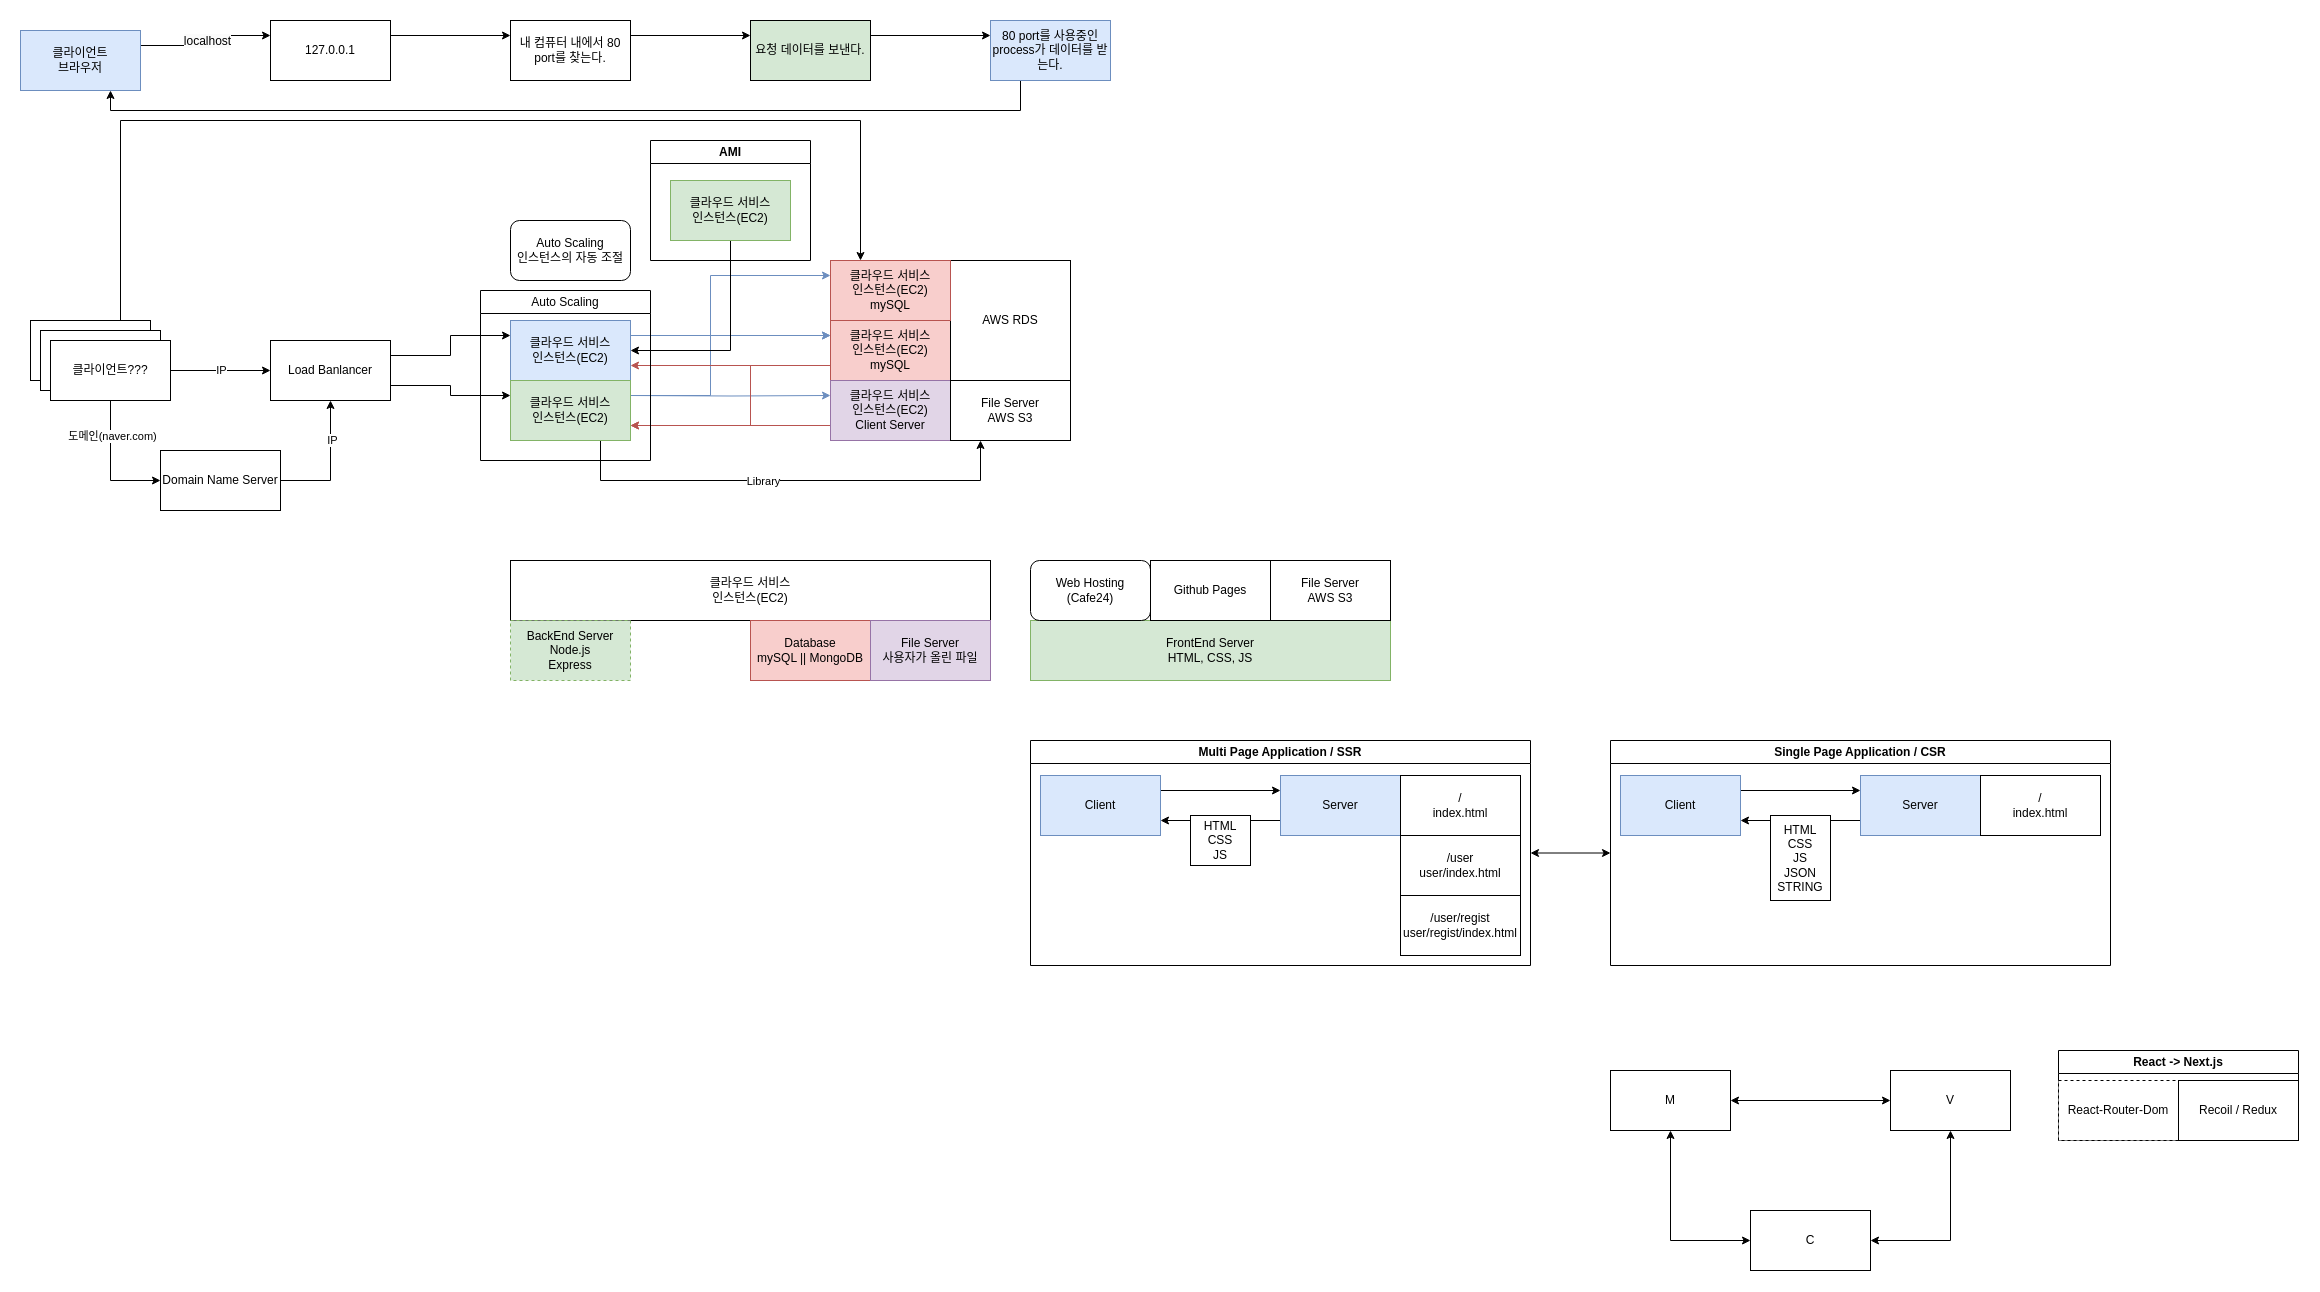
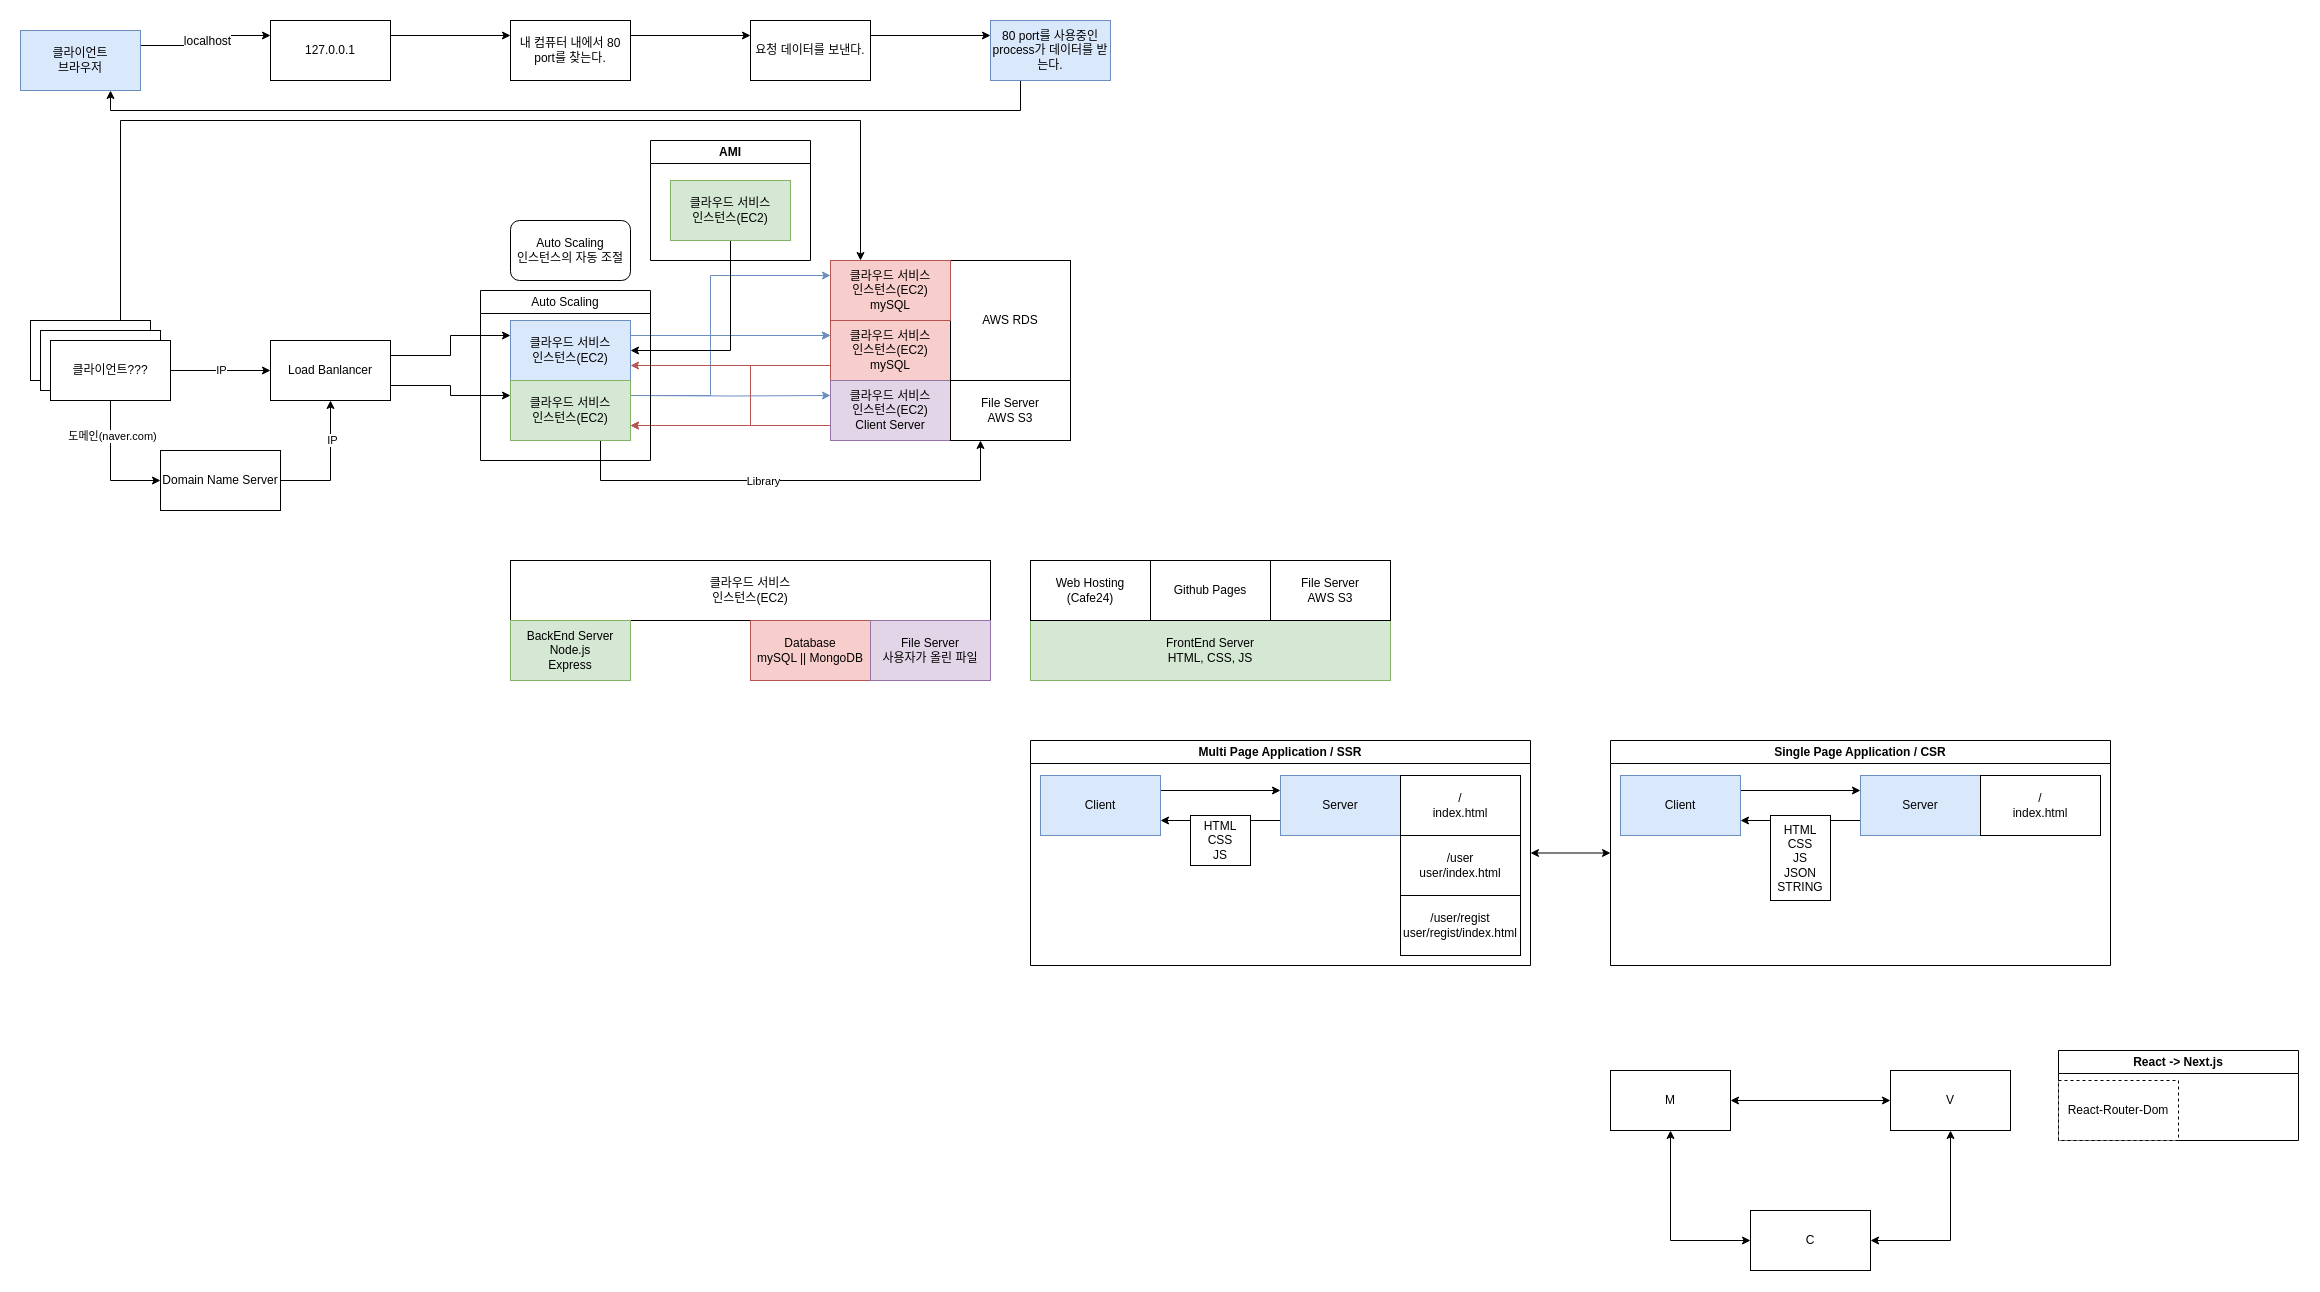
node "요청 데이터를 보낸다.": fillcolor #d5e8d4 -> #ffffff
node "Web Hosting (Cafe24)": shape rounded rectangle -> rectangle
node "BackEnd Server Node.js Express": style dashed -> solid
node "Recoil / Redux": removed
